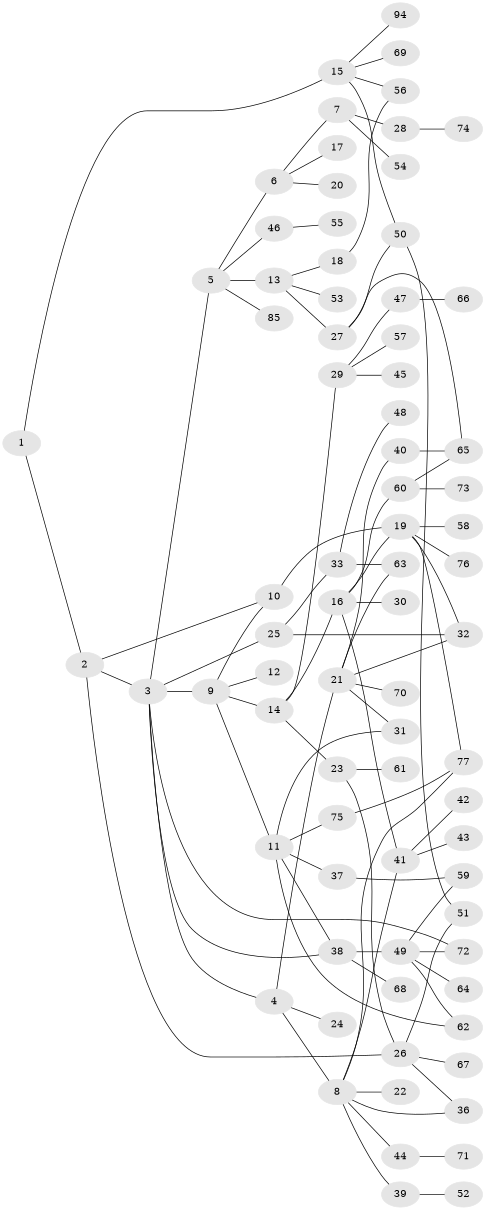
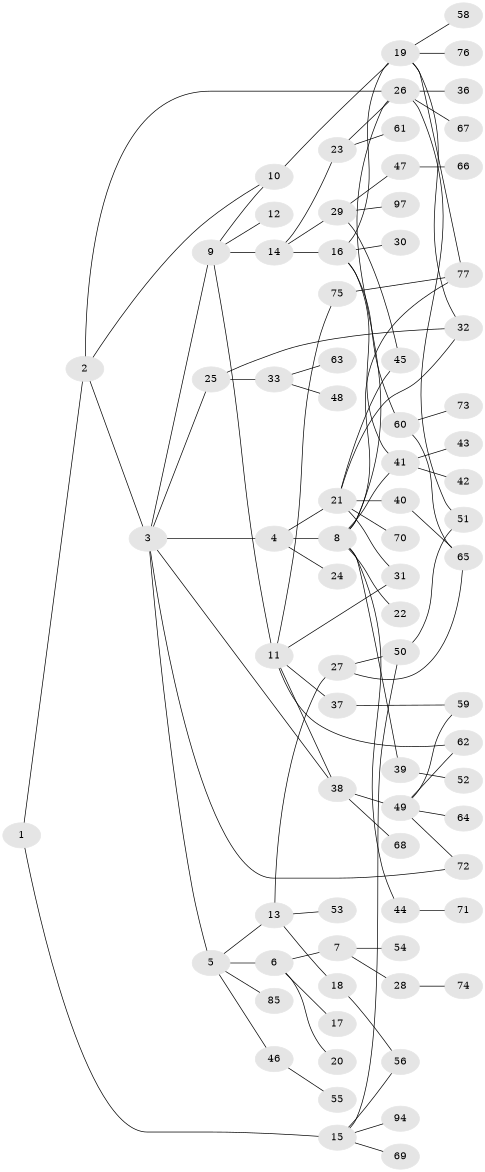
node "57": label "57" -> "97"
edge "63" -- "21": now "45" -- "21"
edge "8" -- "36": now "8" -- "26"
